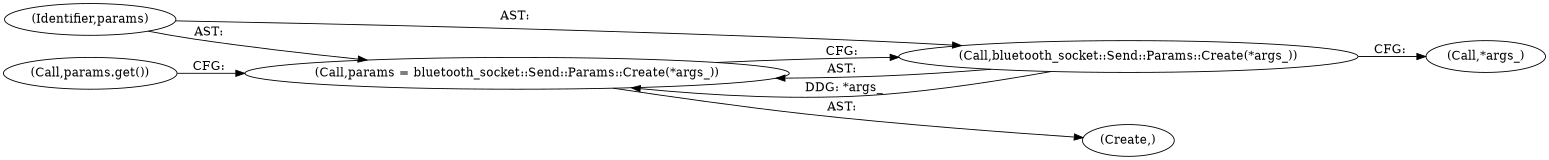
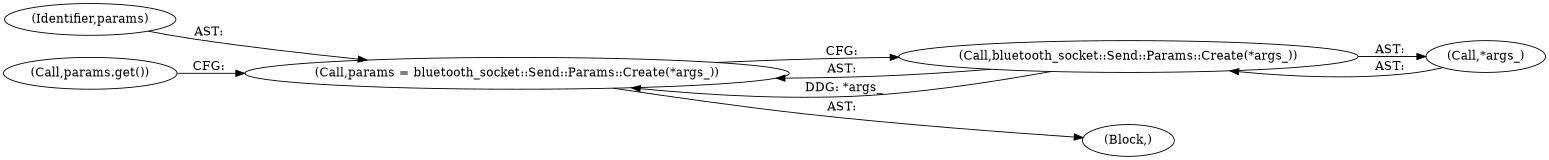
edge "(Identifier,params)" -> "(Call,bluetooth_socket::Send::Params::Create(*args_))": now "(Call,*args_)" -> "(Call,bluetooth_socket::Send::Params::Create(*args_))"
edge "(Call,bluetooth_socket::Send::Params::Create(*args_))" -> "(Call,*args_)": label "CFG: " -> "AST: "
node "(Create,)": label "(Create,)" -> "(Block,)"
